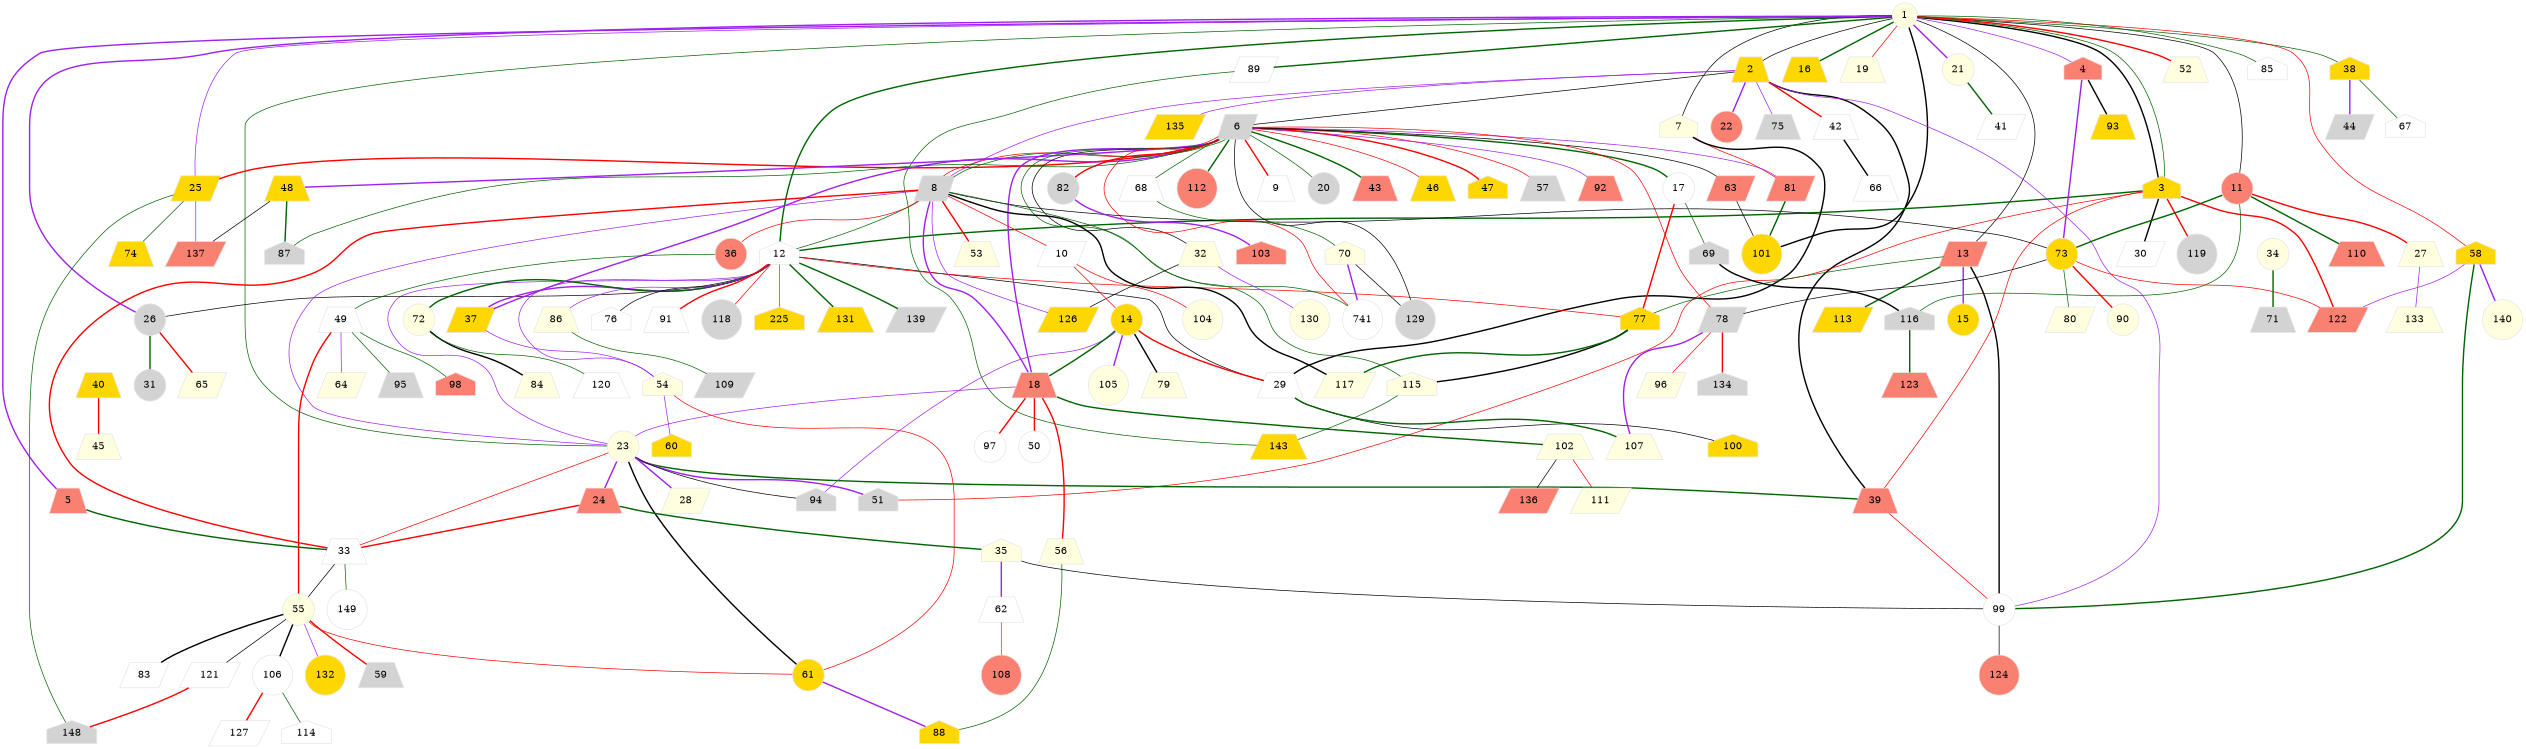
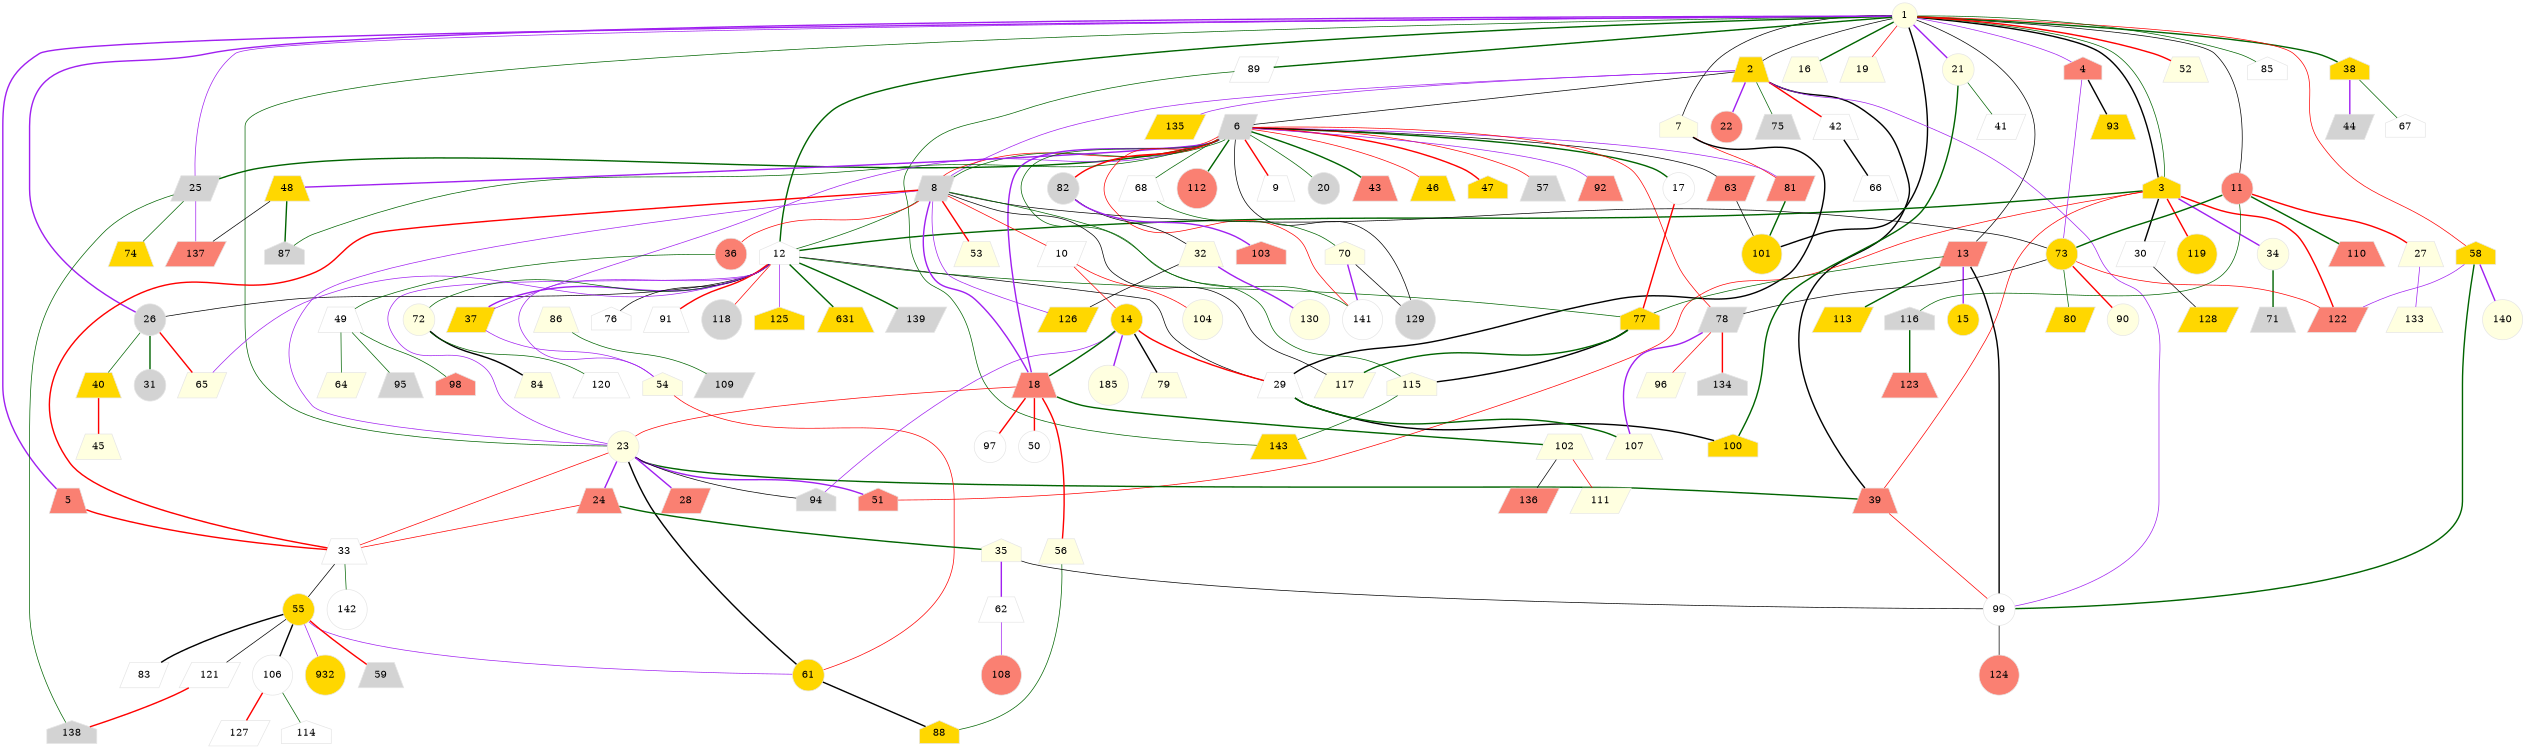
edge "1" -- "38": style solid -> bold
node "16": fillcolor gold -> lightyellow
edge "2" -- "75": color purple -> darkgreen
edge "21" -- "41": style bold -> solid
edge "4" -- "73": style bold -> solid
edge "6" -- "25": color red -> darkgreen
edge "6" -- "32": now "82" -- "32"
edge "6" -- "37": style bold -> solid
node "25": fillcolor gold -> lightgrey
edge "3" -- "34": added
edge "21" -- "100": added
node "69": removed
node "119": fillcolor lightgrey -> gold
edge "8" -- "117": style bold -> solid
edge "32" -- "130": style solid -> bold
edge "12" -- "77": color red -> darkgreen
edge "12" -- "72": style bold -> solid
edge "12" -- "86": now "12" -- "65"
node "225": label "225" -> "125"
node "131": label "131" -> "631"
node "741": label "741" -> "141"
node "80": fillcolor lightyellow -> gold
node "128": added
edge "26" -- "40": added
edge "49" -- "64": color purple -> darkgreen
node "105": label "105" -> "185"
edge "18" -- "23": color purple -> red
edge "29" -- "100": style solid -> bold
node "60": removed
edge "49" -- "55": removed
node "28": fillcolor lightyellow -> salmon
node "51": fillcolor lightgrey -> salmon
edge "24" -- "33": style bold -> solid
edge "5" -- "33": color darkgreen -> red
node "55": fillcolor lightyellow -> gold
node "149": label "149" -> "142"
edge "55" -- "61": color red -> purple
node "132": label "132" -> "932"
edge "61" -- "88": color purple -> black
node "148": label "148" -> "138"
